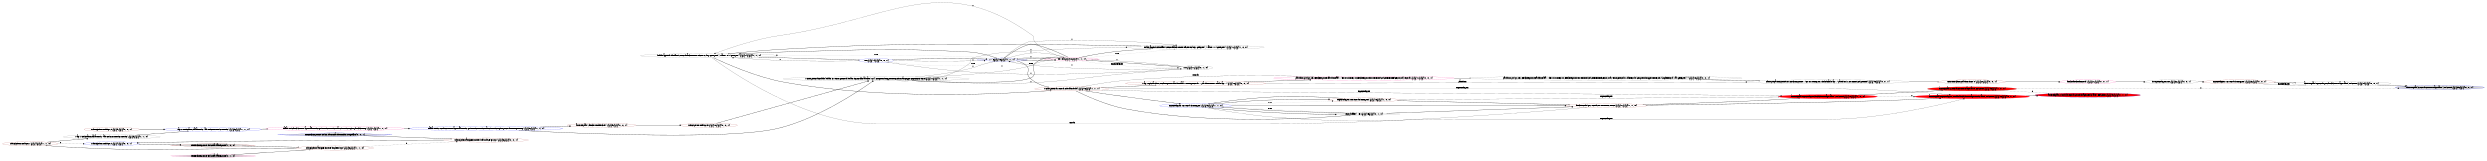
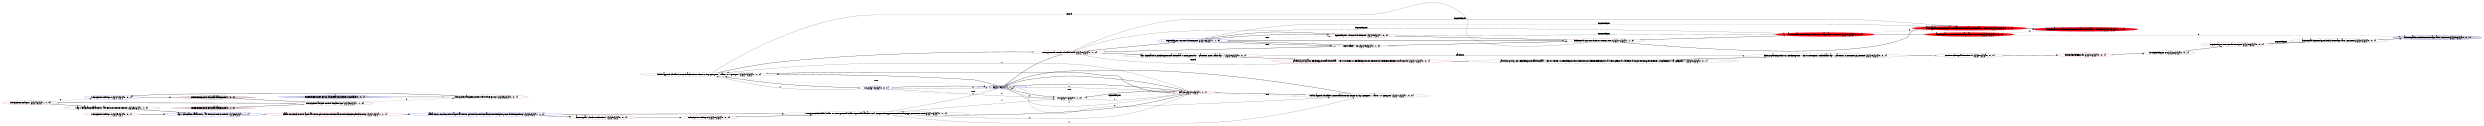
edge "v < 3@@@13@@@['1', '1', '1']" -> "v++@@@11@@@['0', '1', '0']": added
